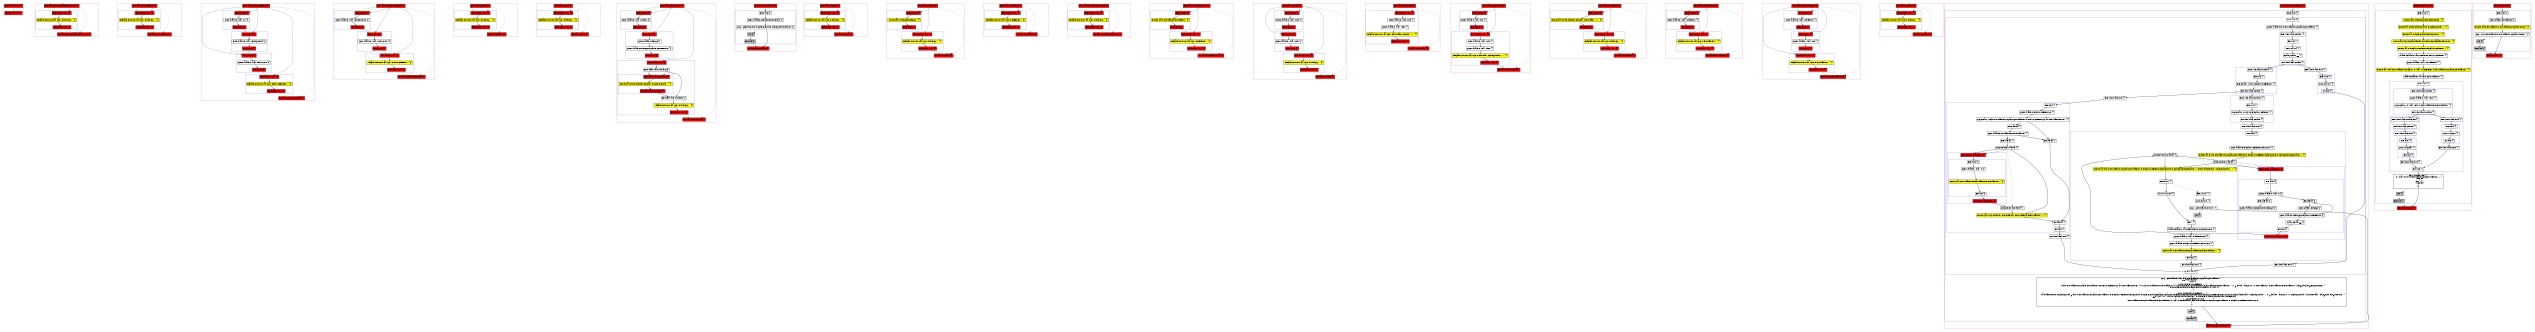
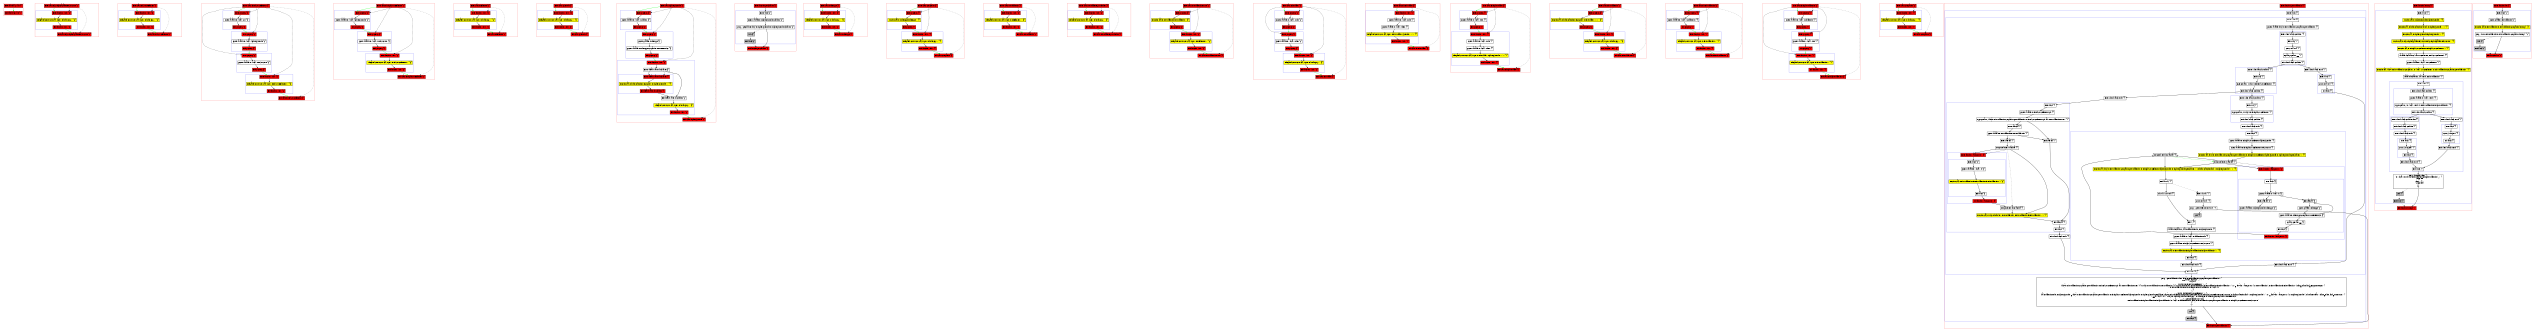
node "Access variable R|/FirLightSourceElement.lighterASTNode| [4]": added
